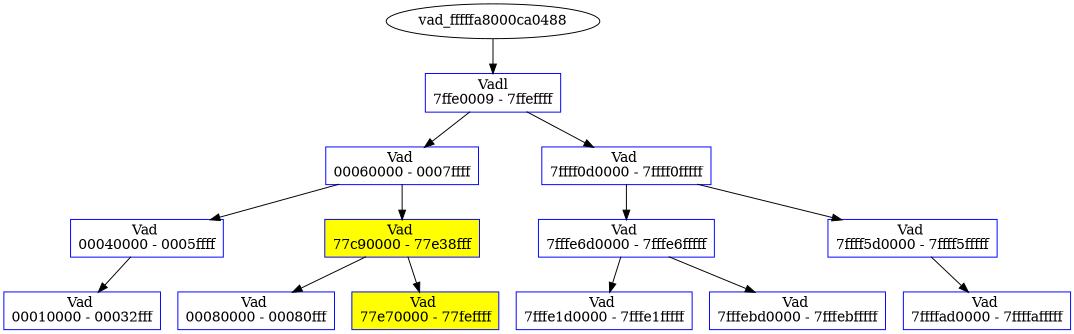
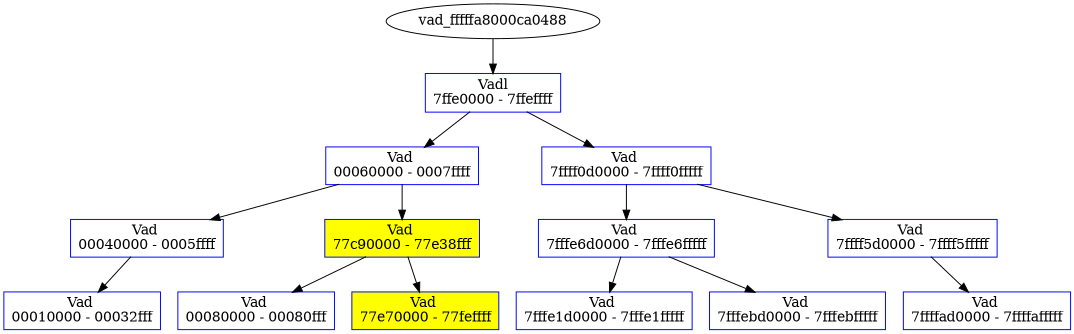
node "Vadl": text "7ffe0009 - 7ffeffff" -> "7ffe0000 - 7ffeffff"
